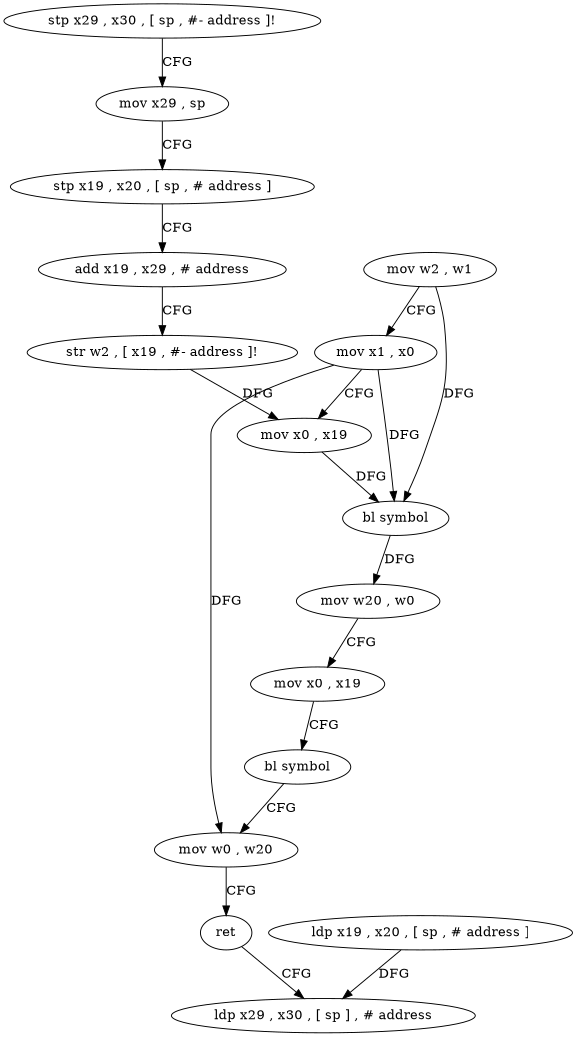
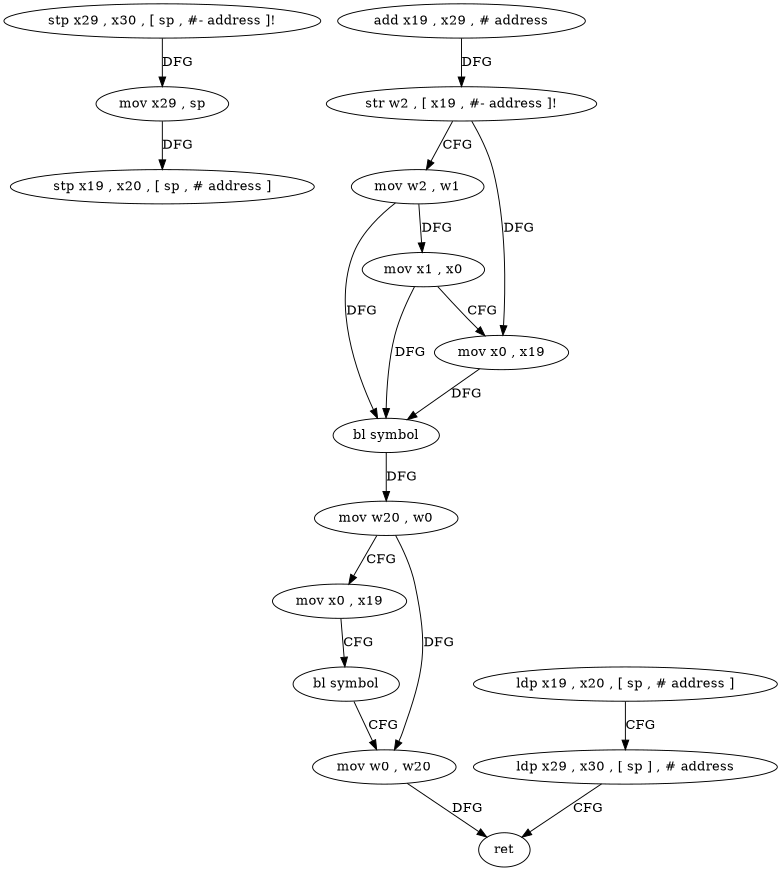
edge "stp x29 , x30 , [ sp , #- address ]!" -> "mov x29 , sp": label "CFG" -> "DFG"
edge "str w2 , [ x19 , #- address ]!" -> "mov w2 , w1": added, label "CFG"
edge "mov x29 , sp" -> "stp x19 , x20 , [ sp , # address ]": label "CFG" -> "DFG"
edge "stp x19 , x20 , [ sp , # address ]" -> "add x19 , x29 , # address": removed, label "CFG"
edge "add x19 , x29 , # address" -> "str w2 , [ x19 , #- address ]!": label "CFG" -> "DFG"
edge "mov w2 , w1" -> "mov x1 , x0": label "CFG" -> "DFG"
edge "mov x1 , x0" -> "mov w0 , w20": now "mov w20 , w0" -> "mov w0 , w20"
edge "mov w0 , w20" -> "ret": label "CFG" -> "DFG"
edge "ret" -> "ldp x29 , x30 , [ sp ] , # address": reversed
edge "ldp x19 , x20 , [ sp , # address ]" -> "ldp x29 , x30 , [ sp ] , # address": label "DFG" -> "CFG"
